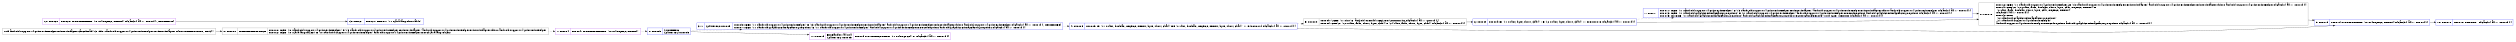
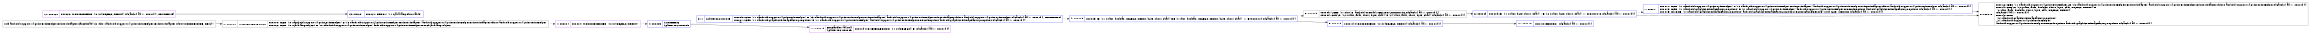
edge "8: 0x0018" -> "9: 0x001d": removed
